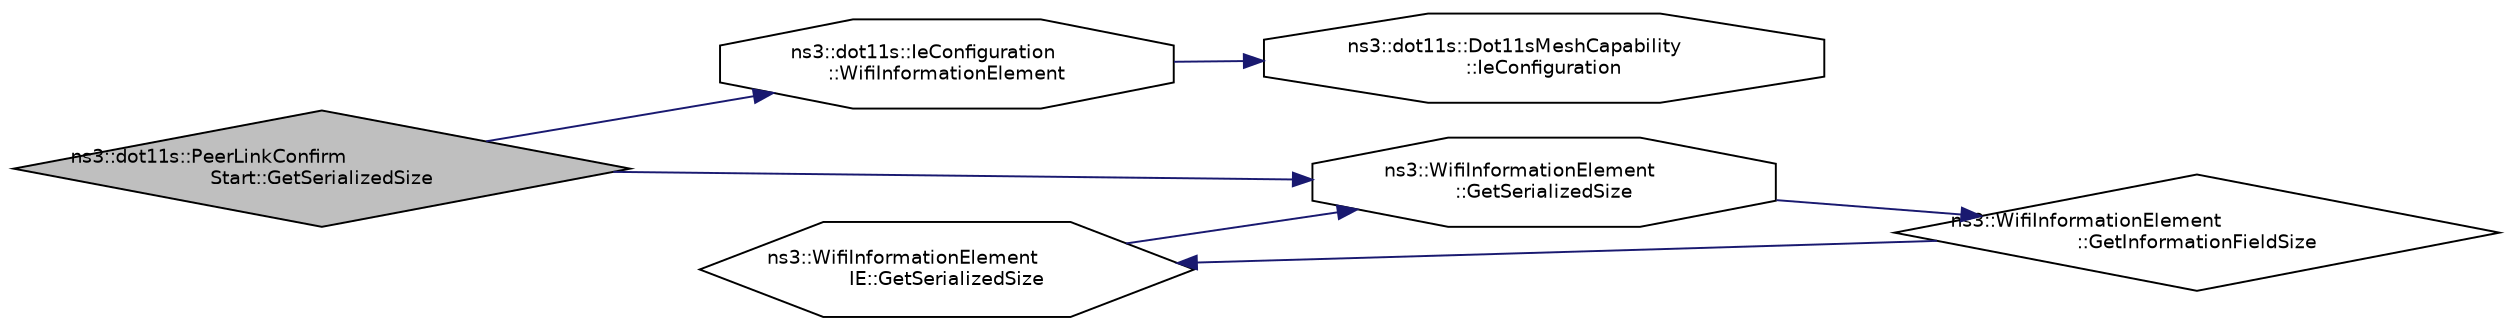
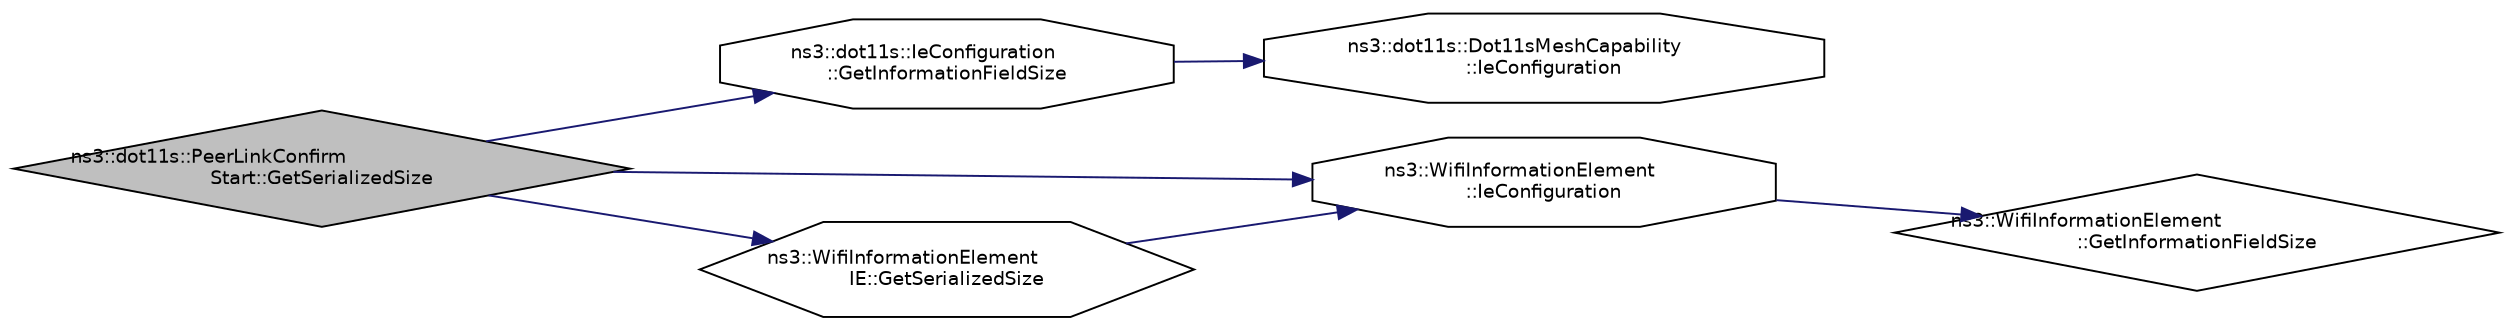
node "ns3::dot11s::IeConfiguration ::WifiInformationElement": label "ns3::dot11s::IeConfiguration ::WifiInformationElement" -> "ns3::dot11s::IeConfiguration ::GetInformationFieldSize"
node "ns3::WifiInformationElement ::GetSerializedSize": label "ns3::WifiInformationElement ::GetSerializedSize" -> "ns3::WifiInformationElement ::IeConfiguration"
edge "ns3::WifiInformationElement ::GetInformationFieldSize" -> "ns3::WifiInformationElement IE::GetSerializedSize": now "ns3::dot11s::PeerLinkConfirm Start::GetSerializedSize" -> "ns3::WifiInformationElement IE::GetSerializedSize"
